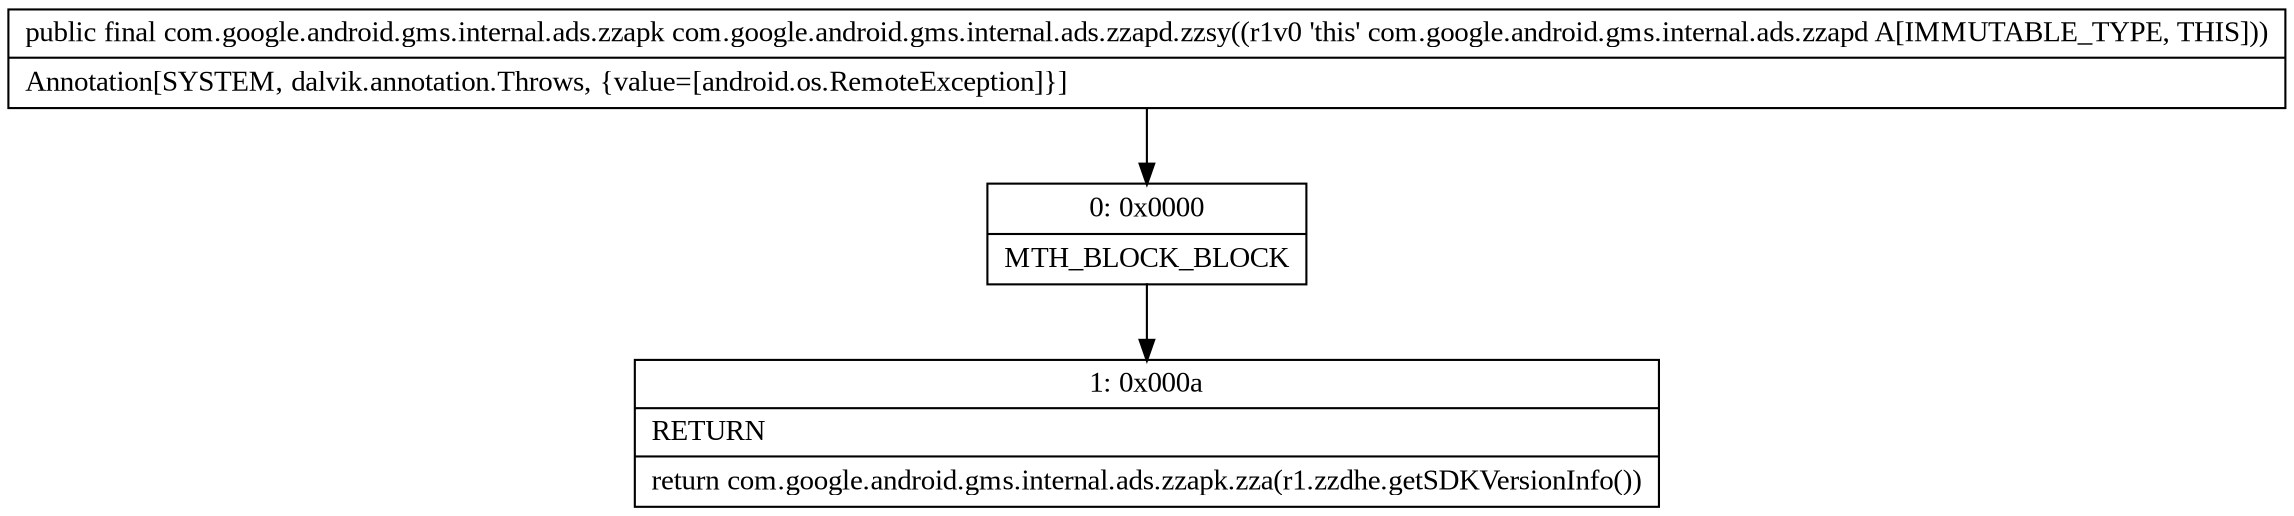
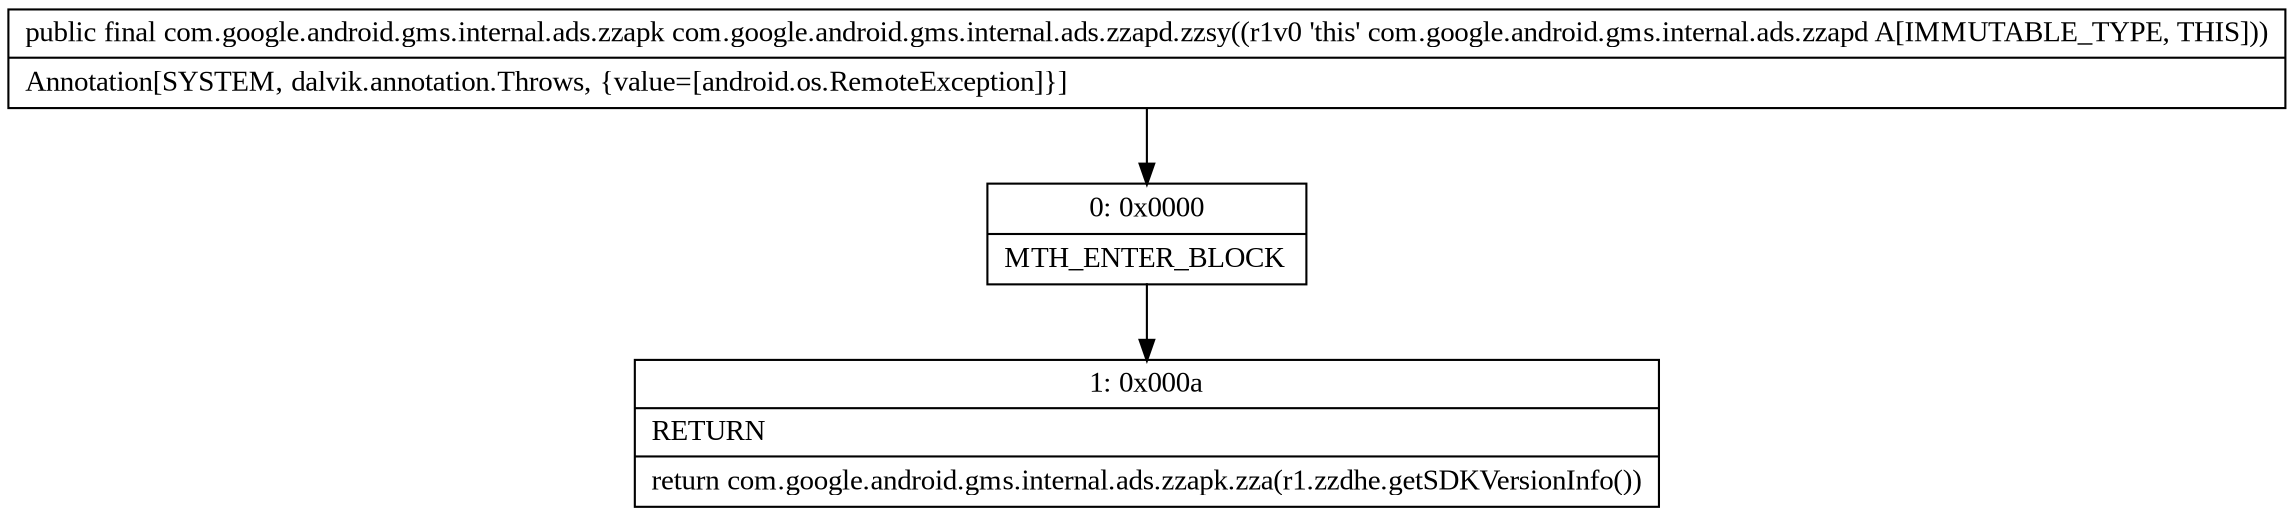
node "0: 0x0000": text "MTH_BLOCK_BLOCK" -> "MTH_ENTER_BLOCK"
